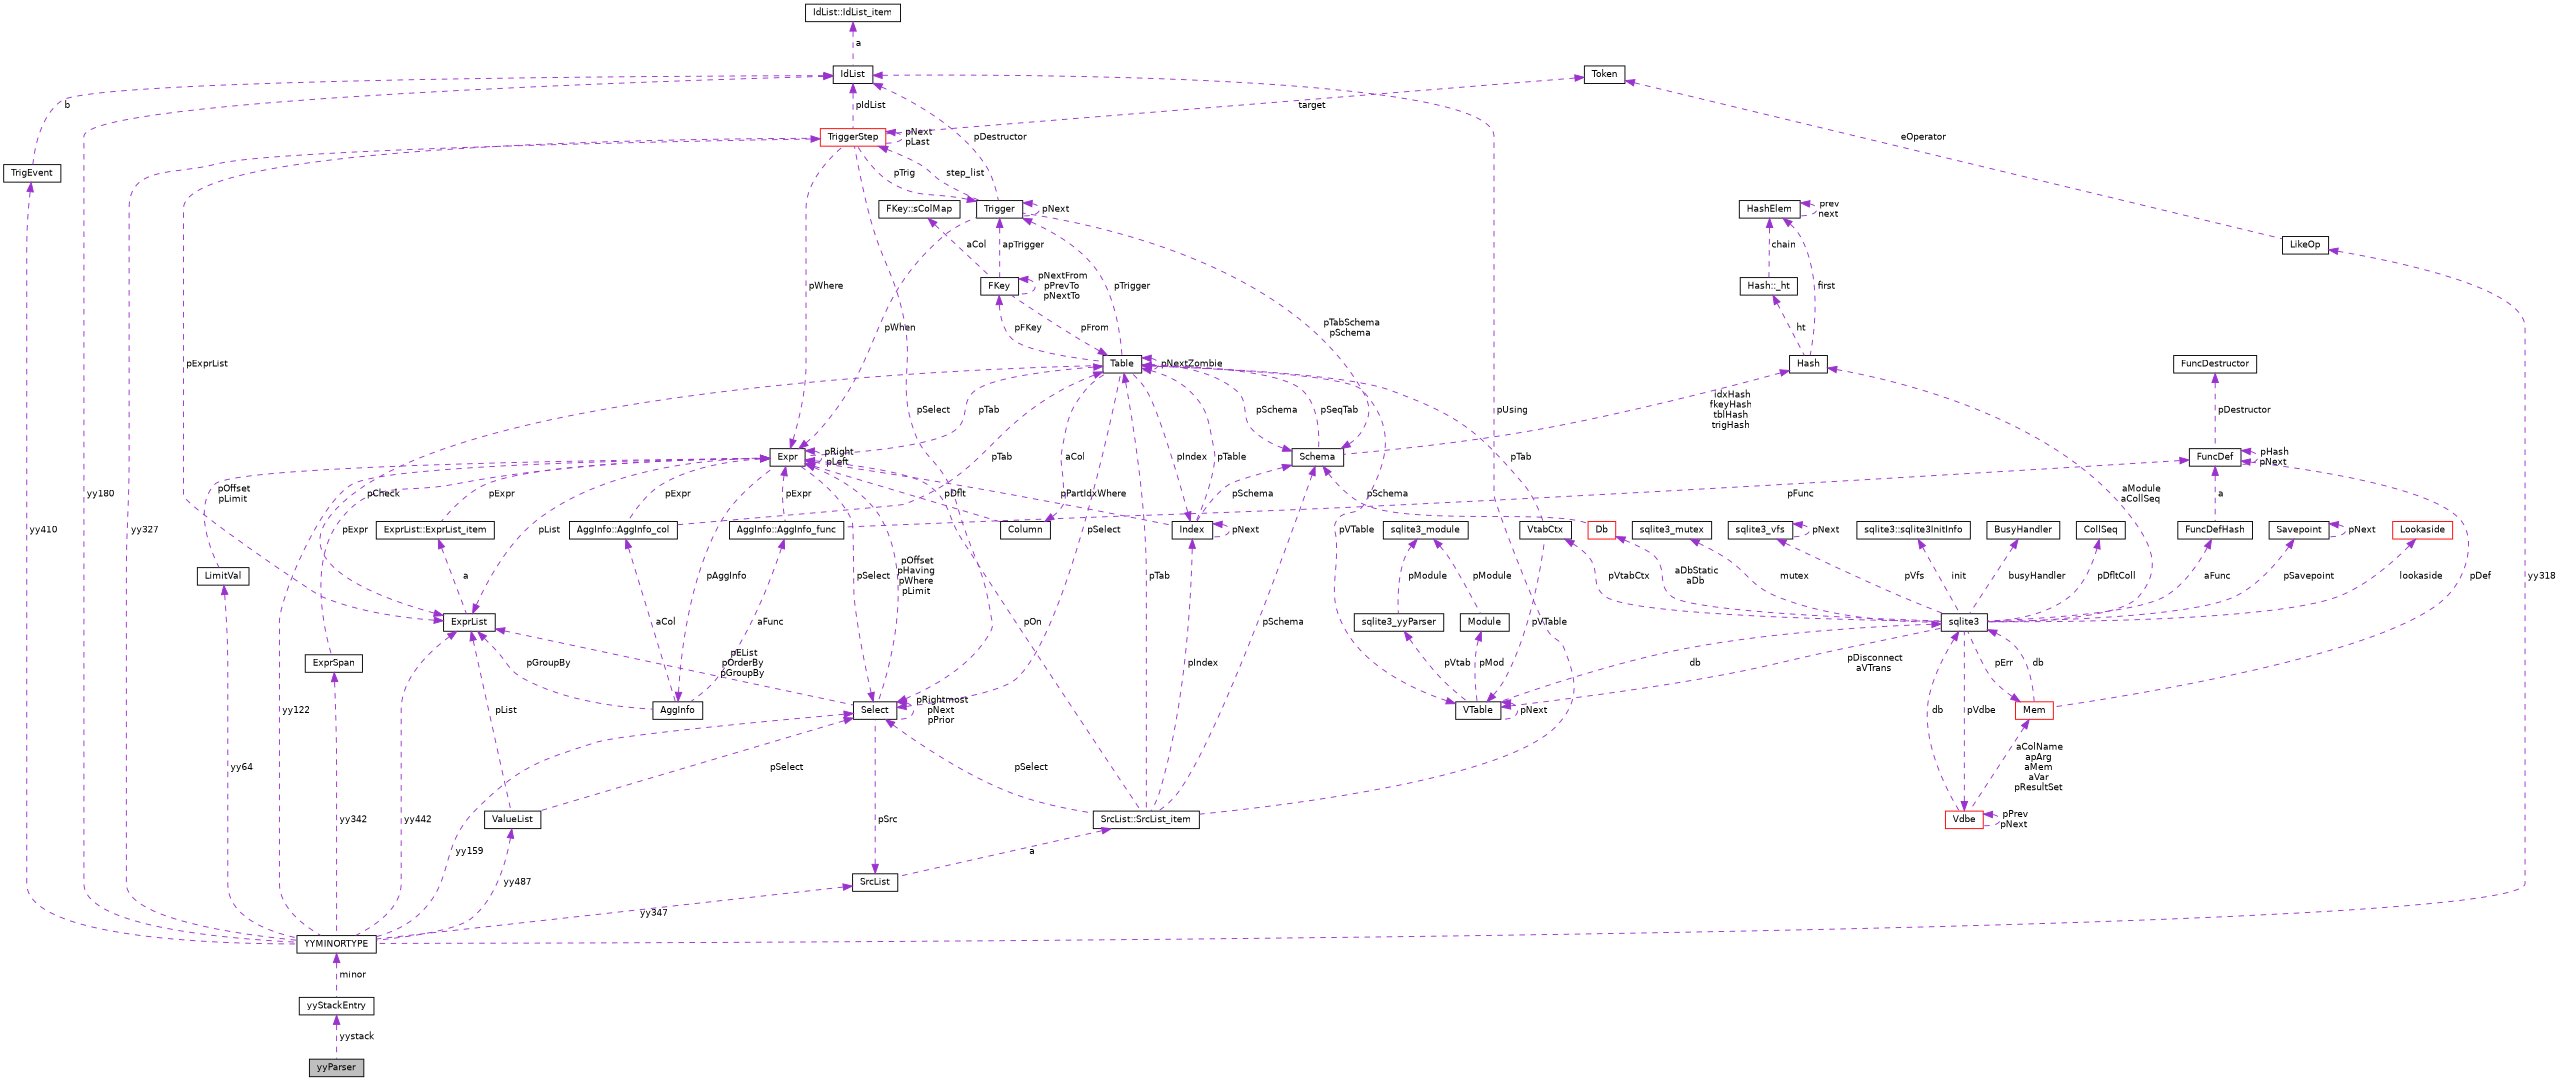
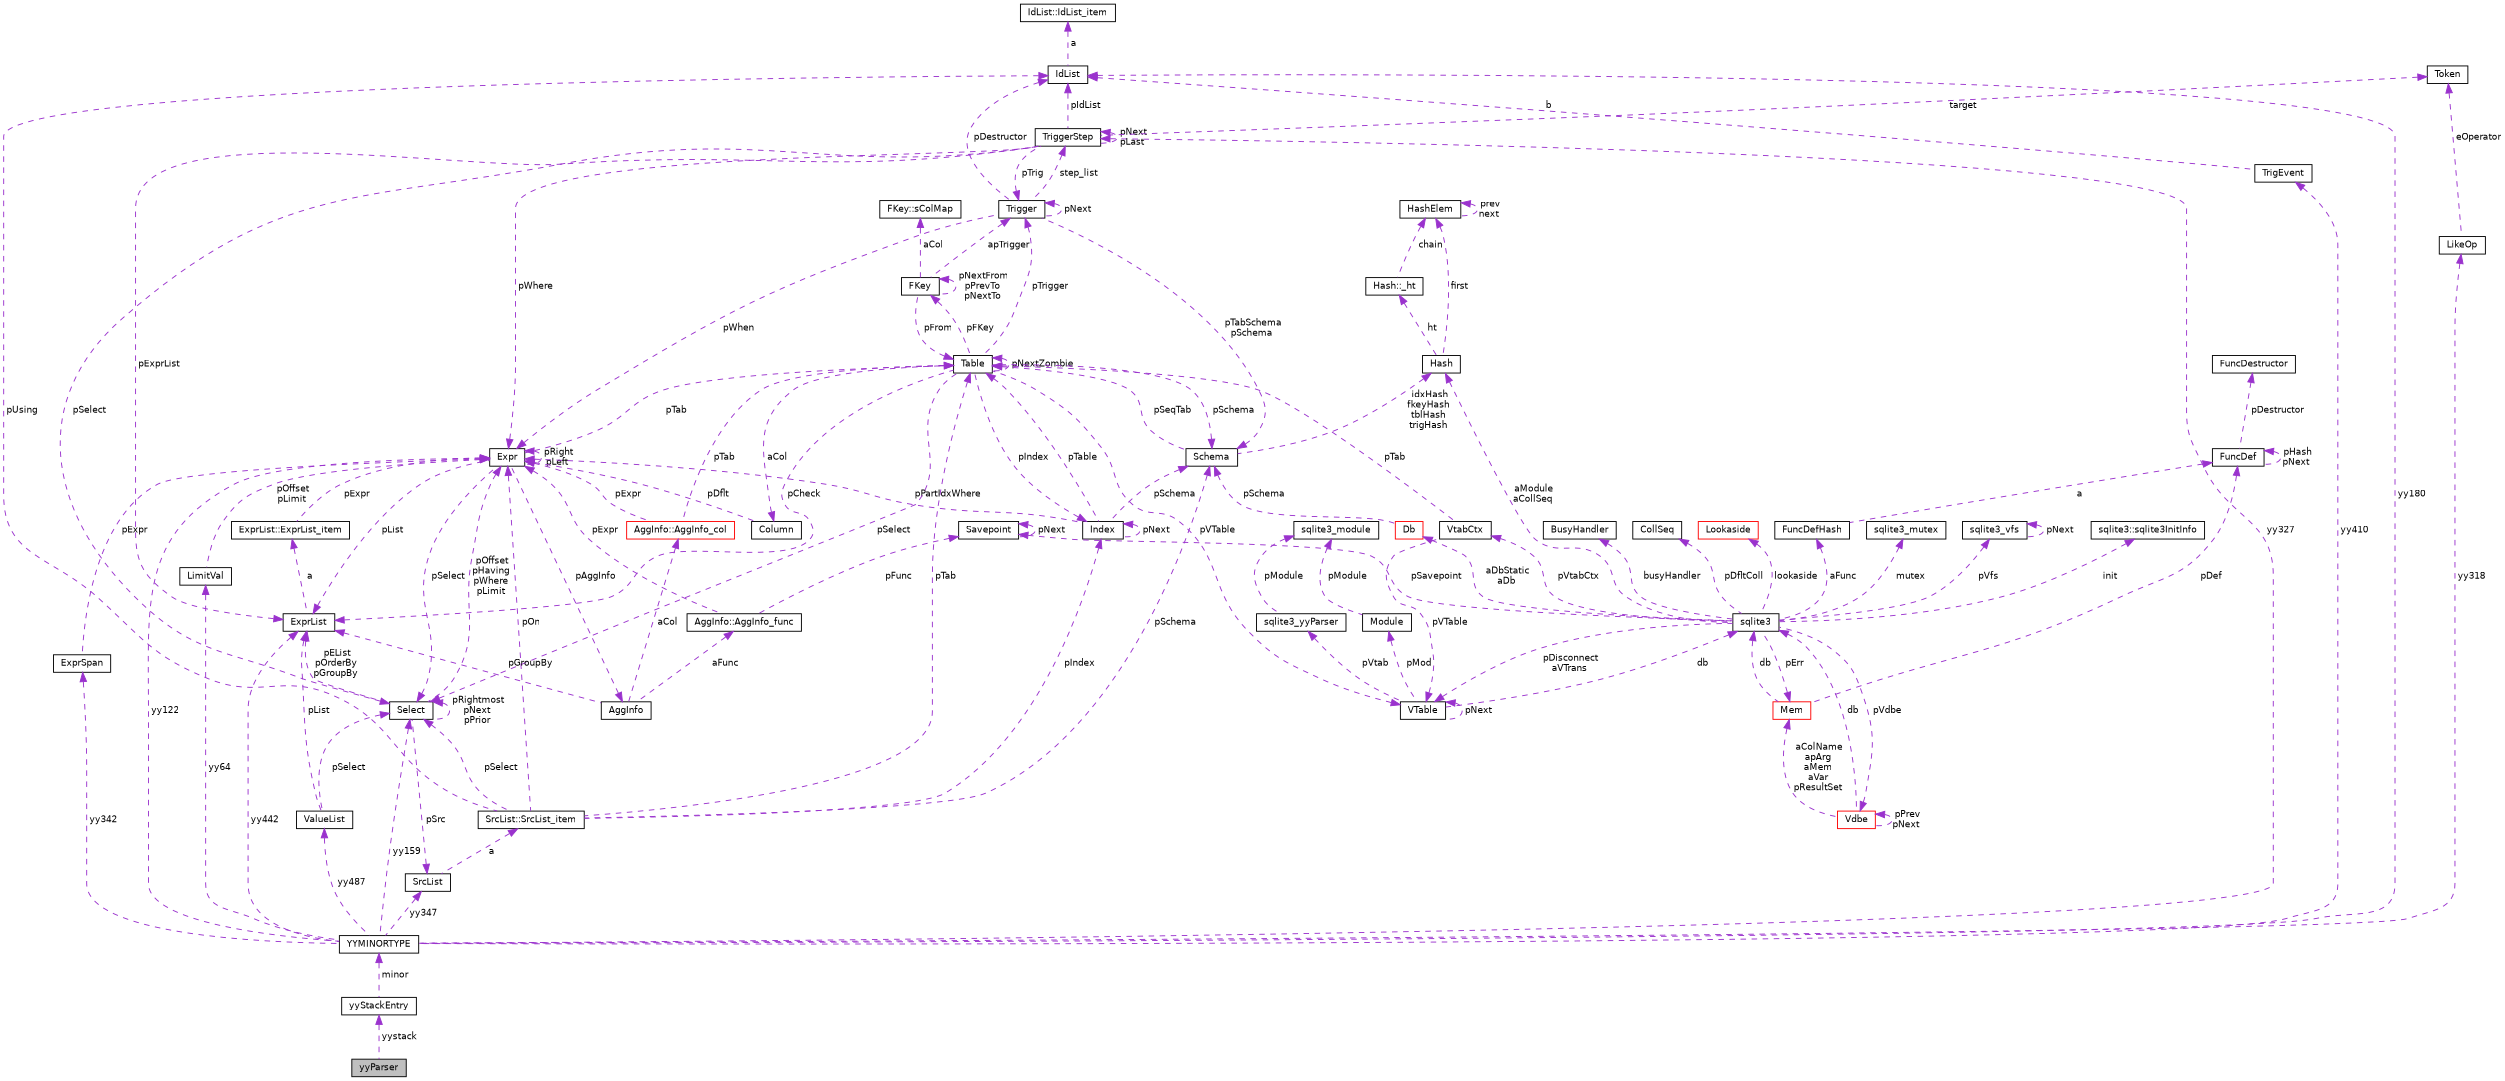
node "TriggerStep": color red -> black
edge "AggInfo::AggInfo_func" -> "FuncDef": now "AggInfo::AggInfo_func" -> "Savepoint"
node "AggInfo::AggInfo_col": color black -> red
